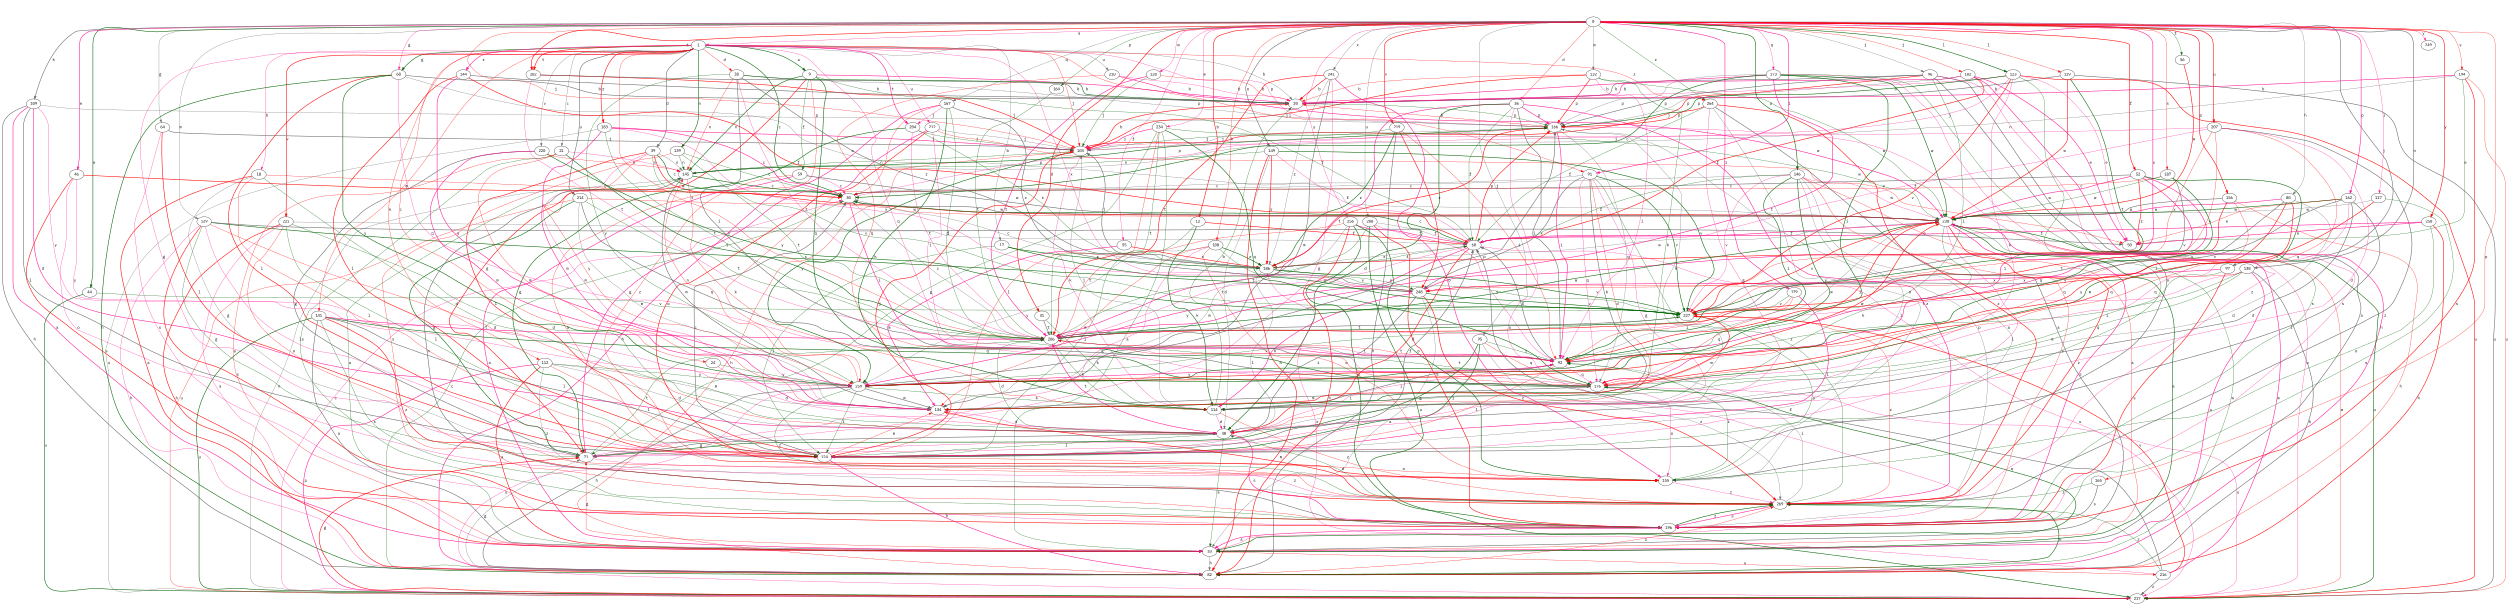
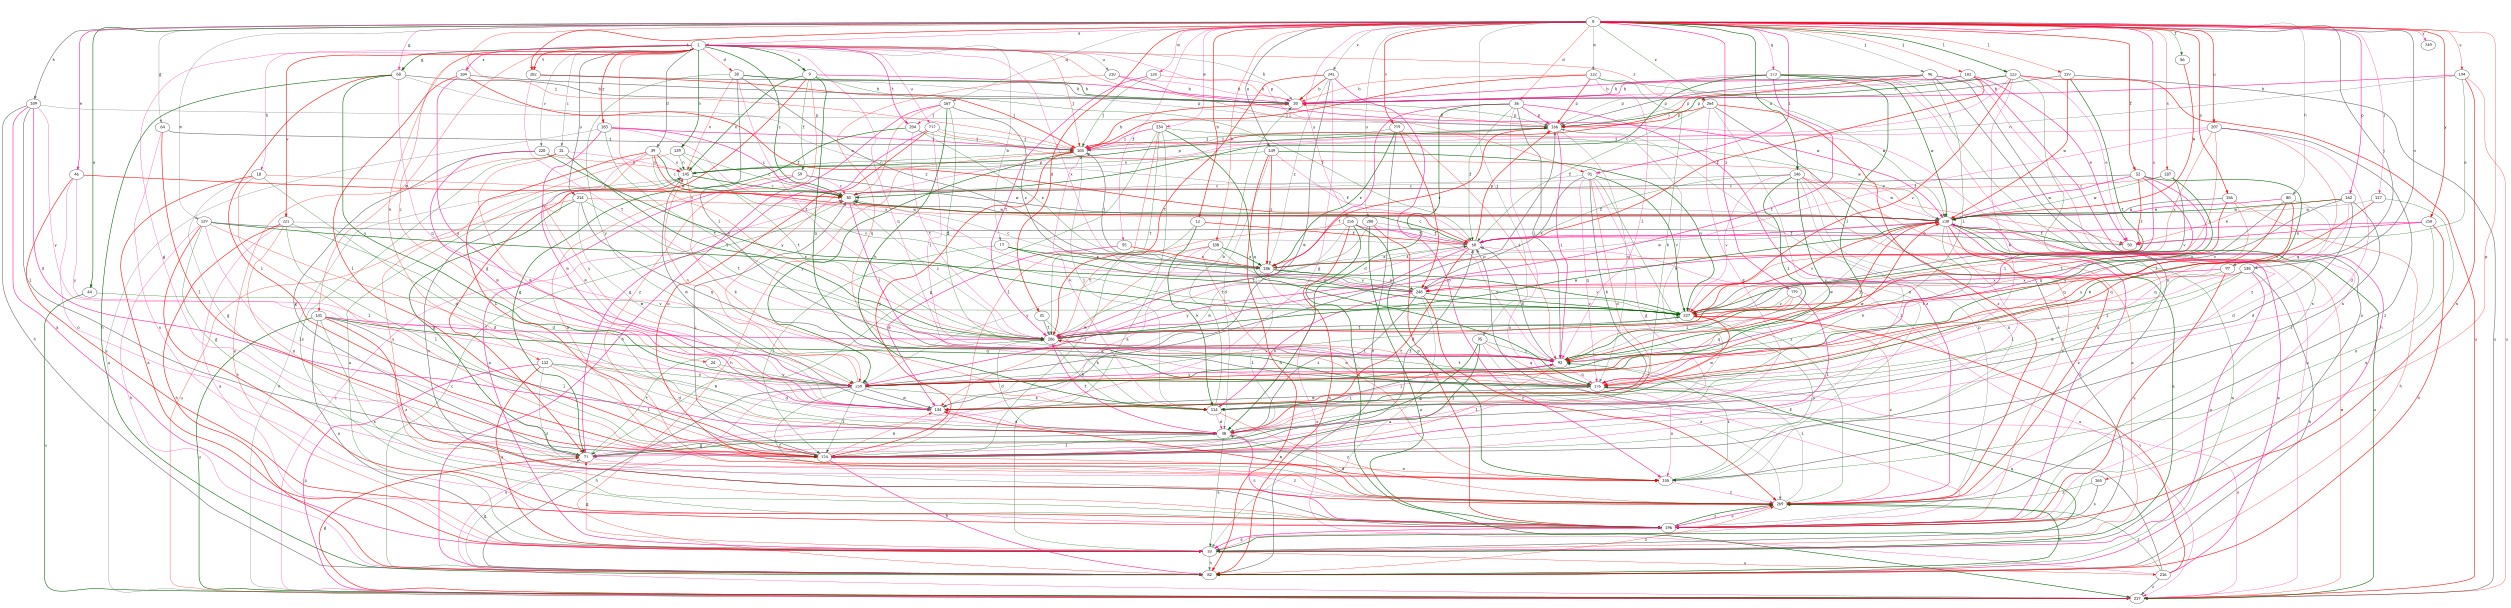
node "144": label "144" -> "184"
node "164": removed
